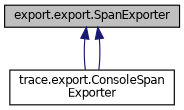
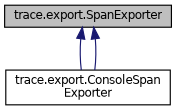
node "export.export.SpanExporter": label "export.export.SpanExporter" -> "trace.export.SpanExporter"
